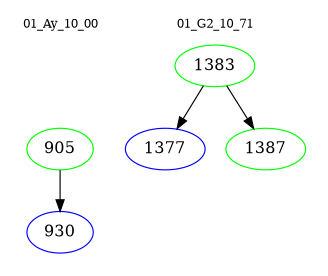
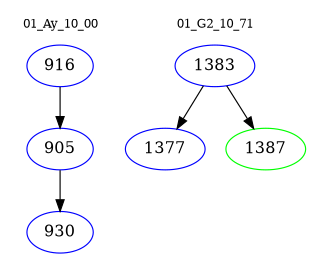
node "916": added
node "1383": color green -> blue
node "905": color green -> blue
